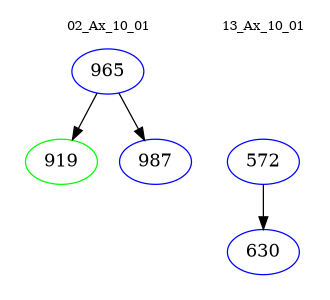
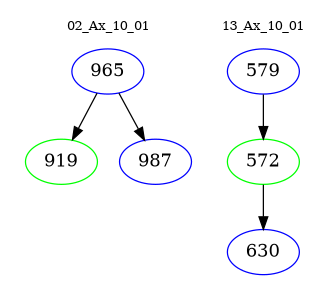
node "579": added
node "572": color blue -> green
